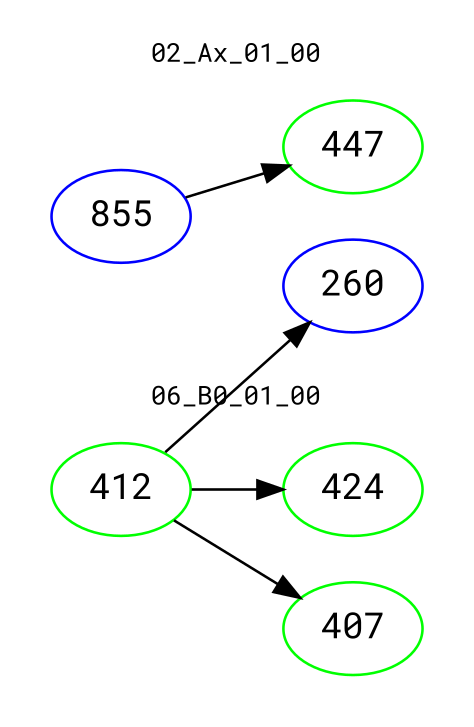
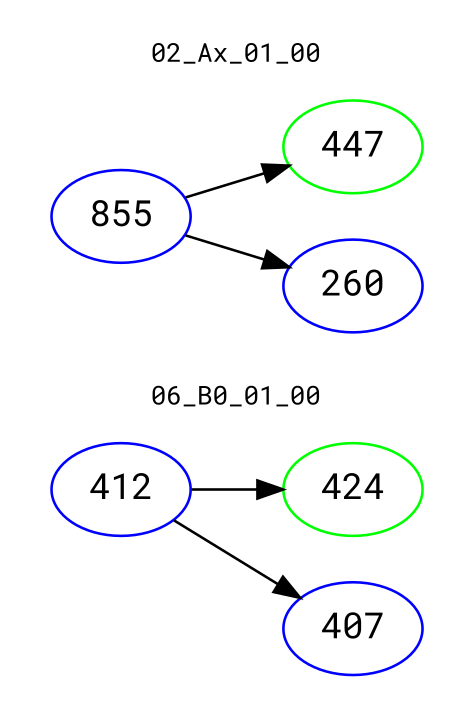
edge "412" -> "260": now "855" -> "260"
node "412": color green -> blue
node "407": color green -> blue
